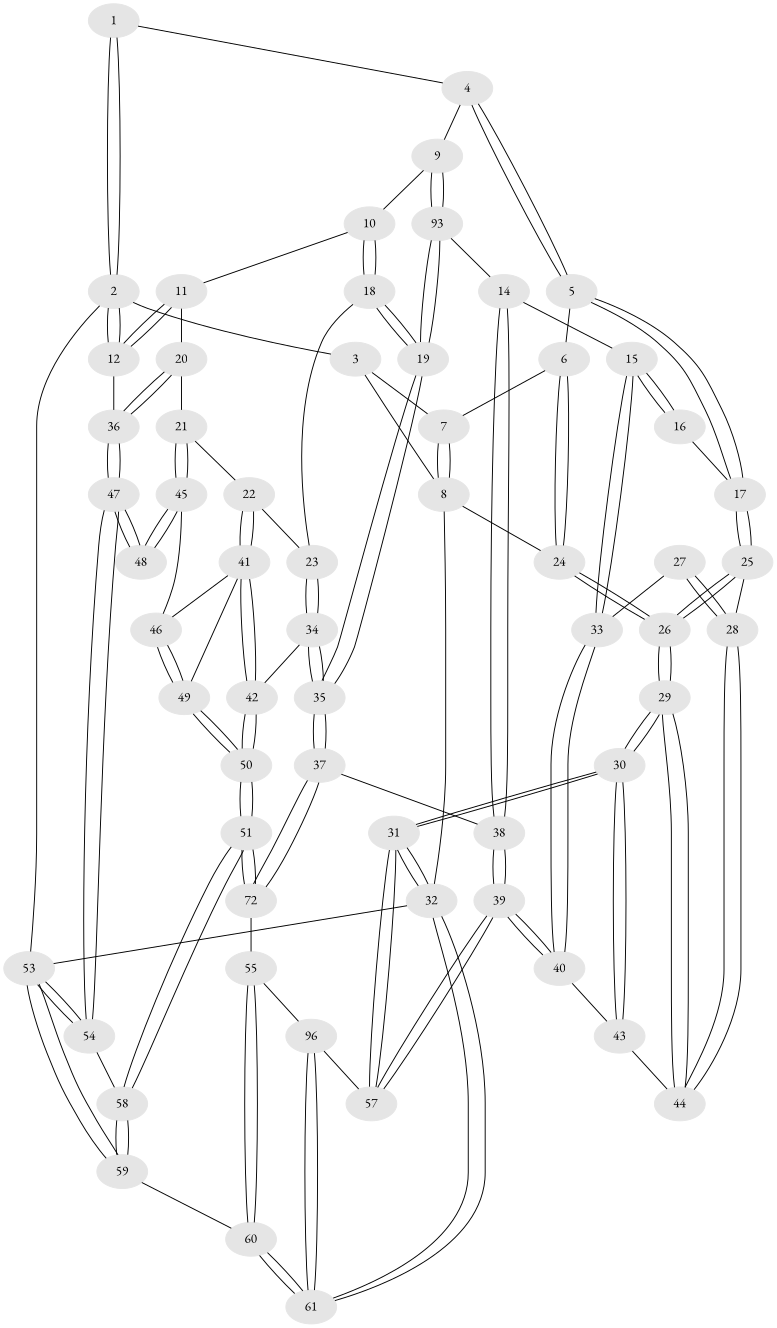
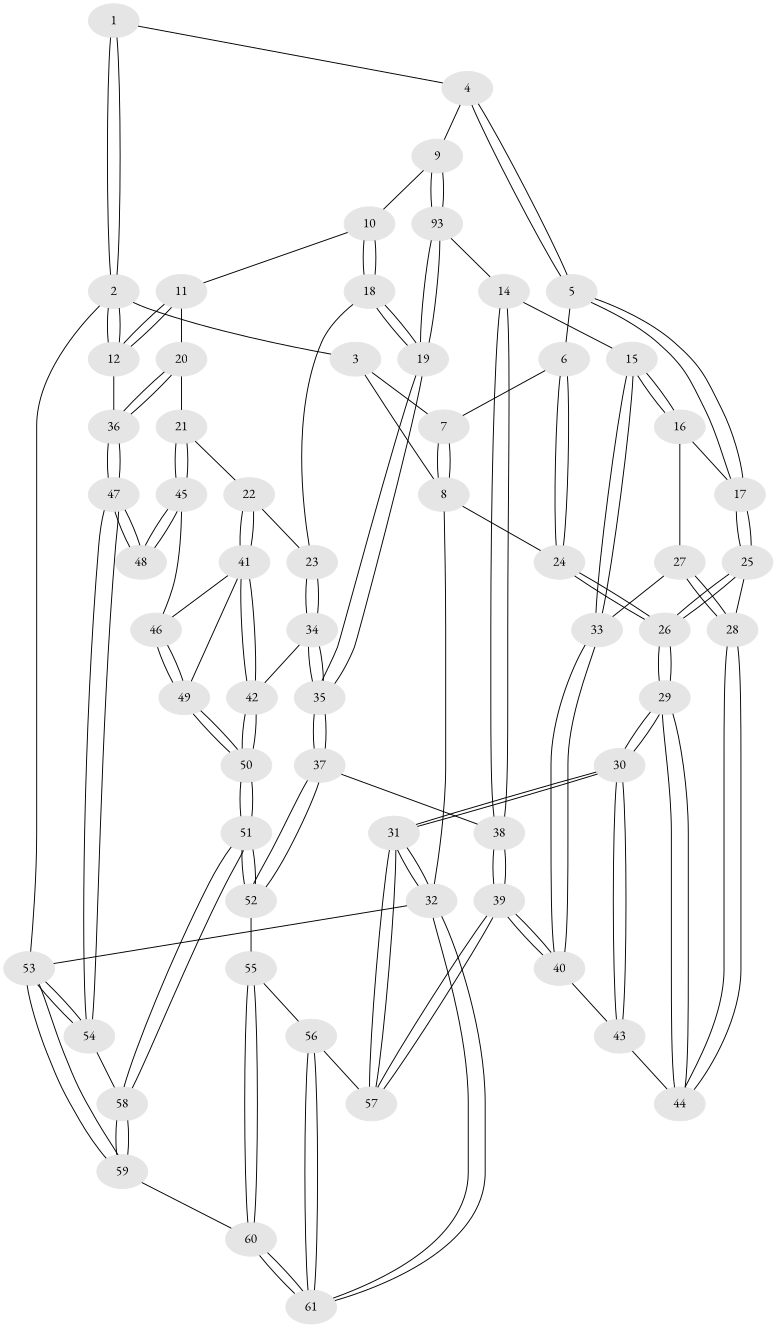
edge "16" -- "27": added
node "72": label "72" -> "52"
node "96": label "96" -> "56"
